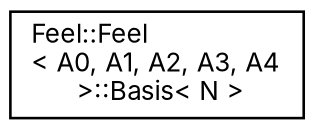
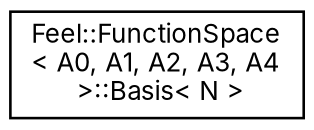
node "Feel::Feel < A0, A1, A2, A3, A4 >::Basis< N >": label "Feel::Feel < A0, A1, A2, A3, A4 >::Basis< N >" -> "Feel::FunctionSpace < A0, A1, A2, A3, A4 >::Basis< N >"
